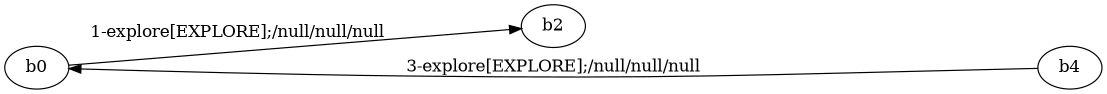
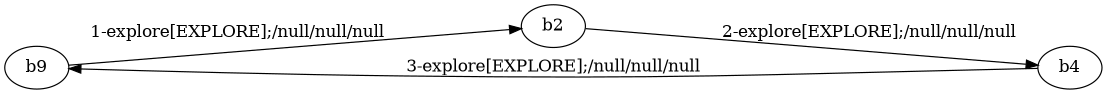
edge "b2" -> "b4": added, label "2-explore[EXPLORE];/null/null/null"
node "b0": label "b0" -> "b9"
